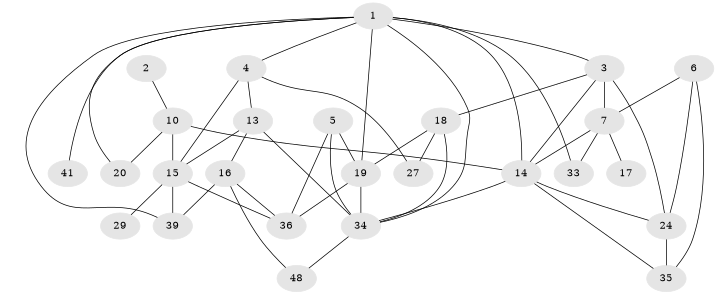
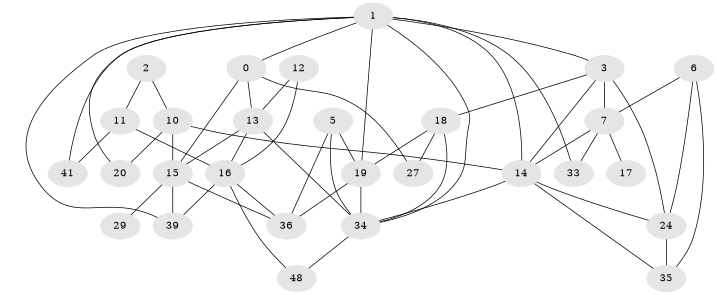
node "4": label "4" -> "0"
node "12": added
node "11": added
